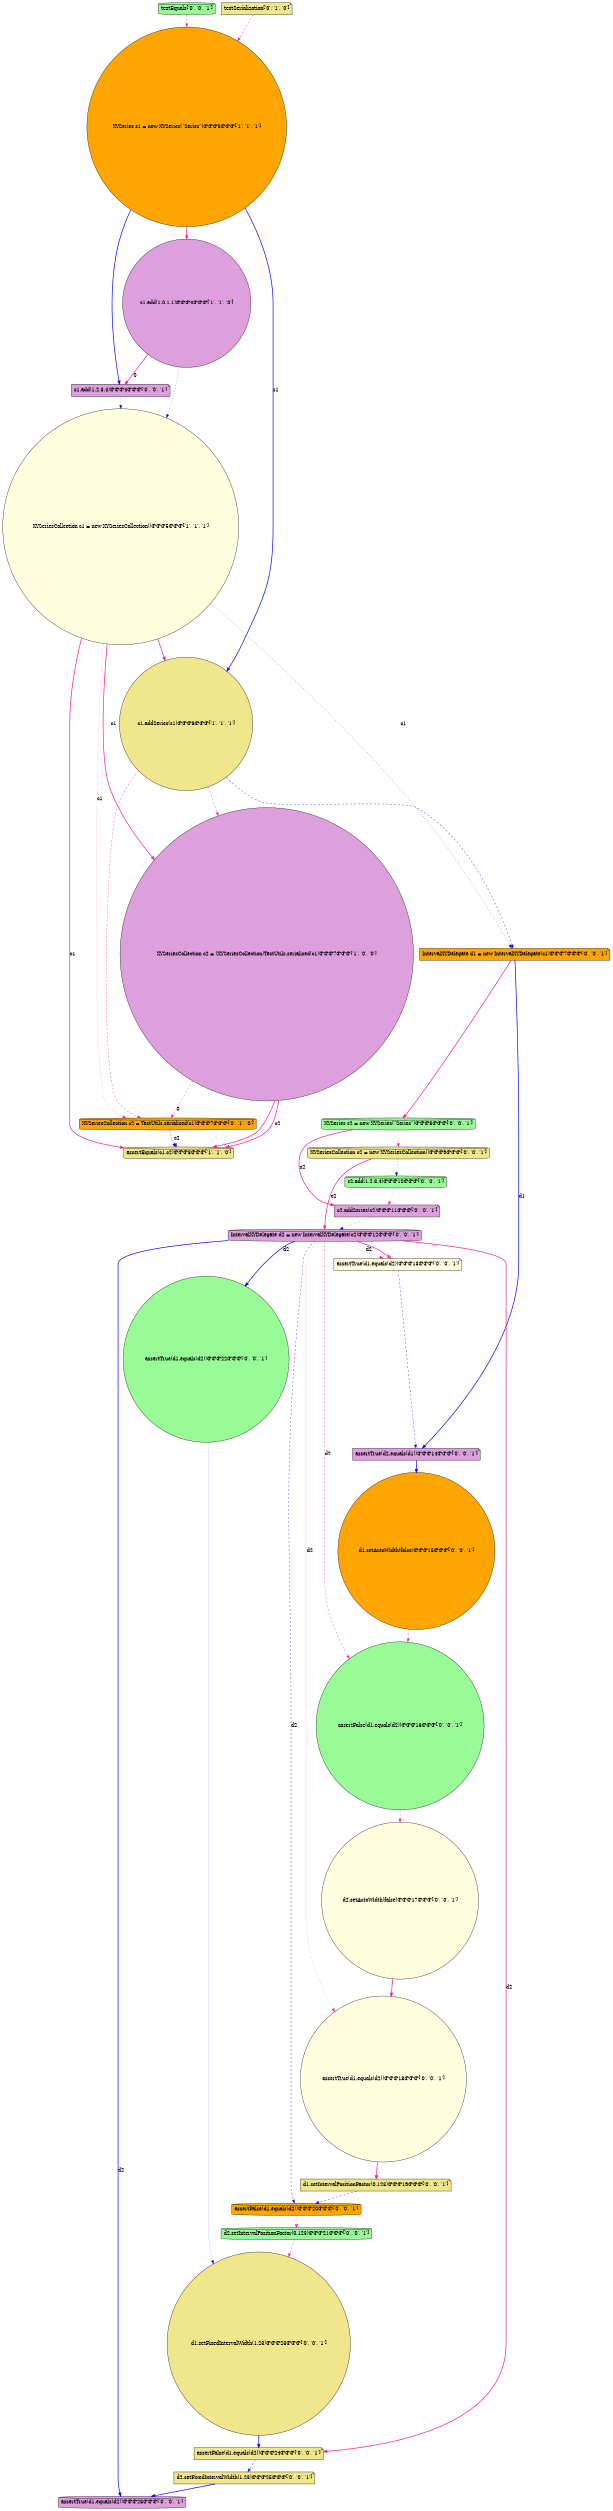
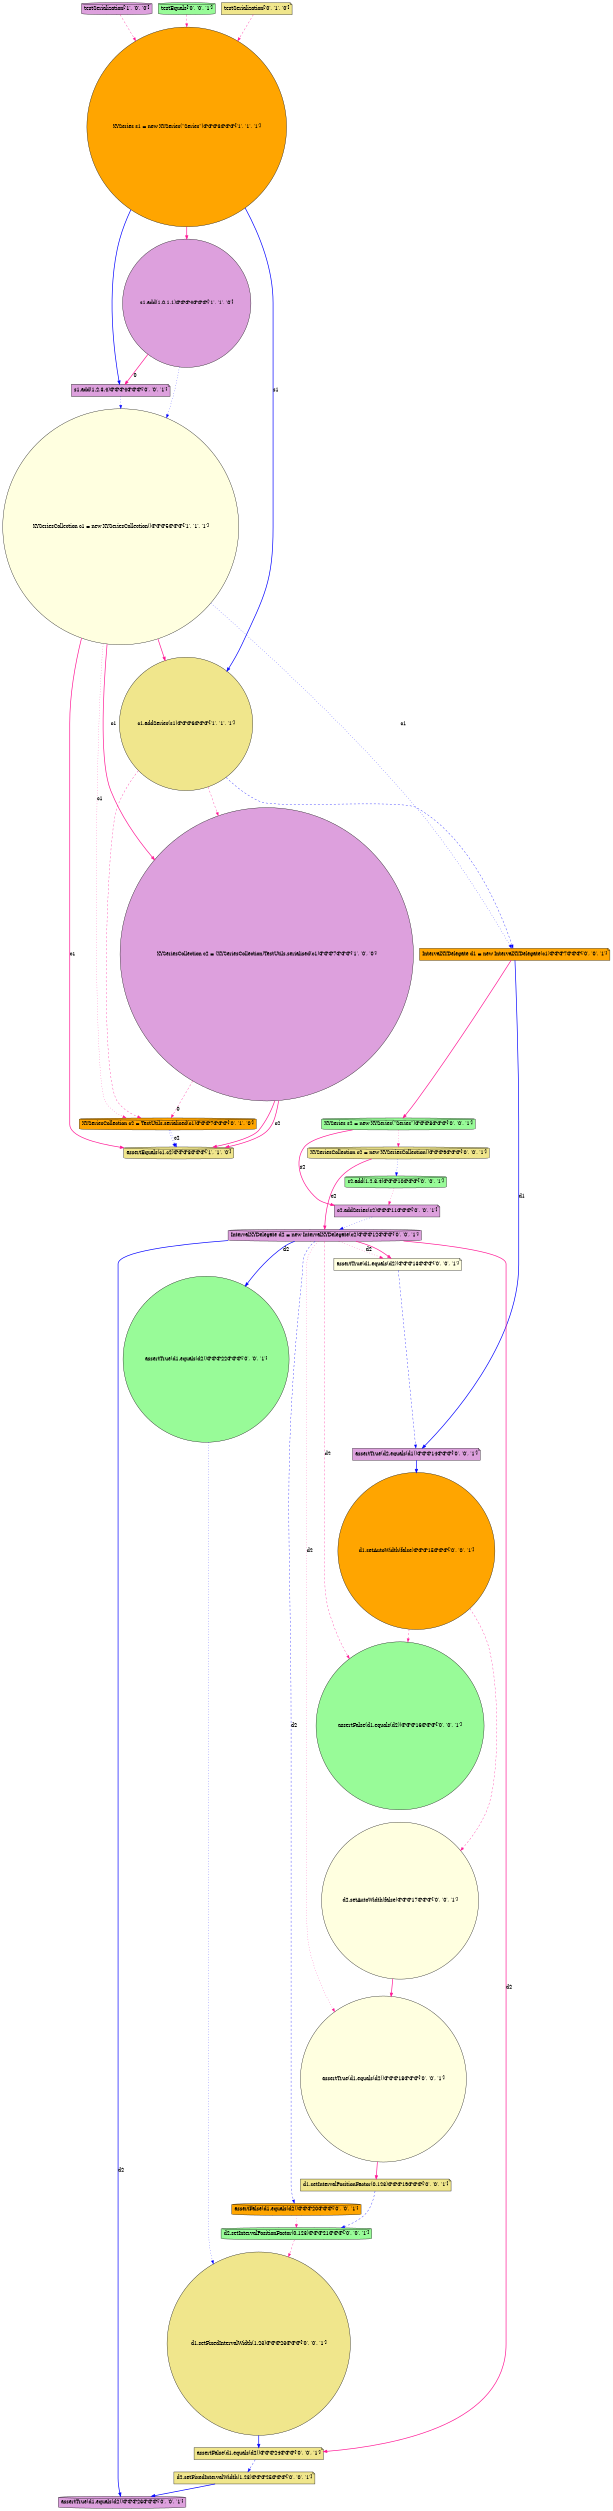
node "testSerialization['1', '0', '0']": added
edge "assertFalse(d1.equals(d2))@@@16@@@['0', '0', '1']" -> "d2.setAutoWidth(false)@@@17@@@['0', '0', '1']": now "d1.setAutoWidth(false)@@@15@@@['0', '0', '1']" -> "d2.setAutoWidth(false)@@@17@@@['0', '0', '1']"
edge "d1.setIntervalPositionFactor(0.123)@@@19@@@['0', '0', '1']" -> "assertFalse(d1.equals(d2))@@@20@@@['0', '0', '1']": now "d1.setIntervalPositionFactor(0.123)@@@19@@@['0', '0', '1']" -> "d2.setIntervalPositionFactor(0.123)@@@21@@@['0', '0', '1']"
